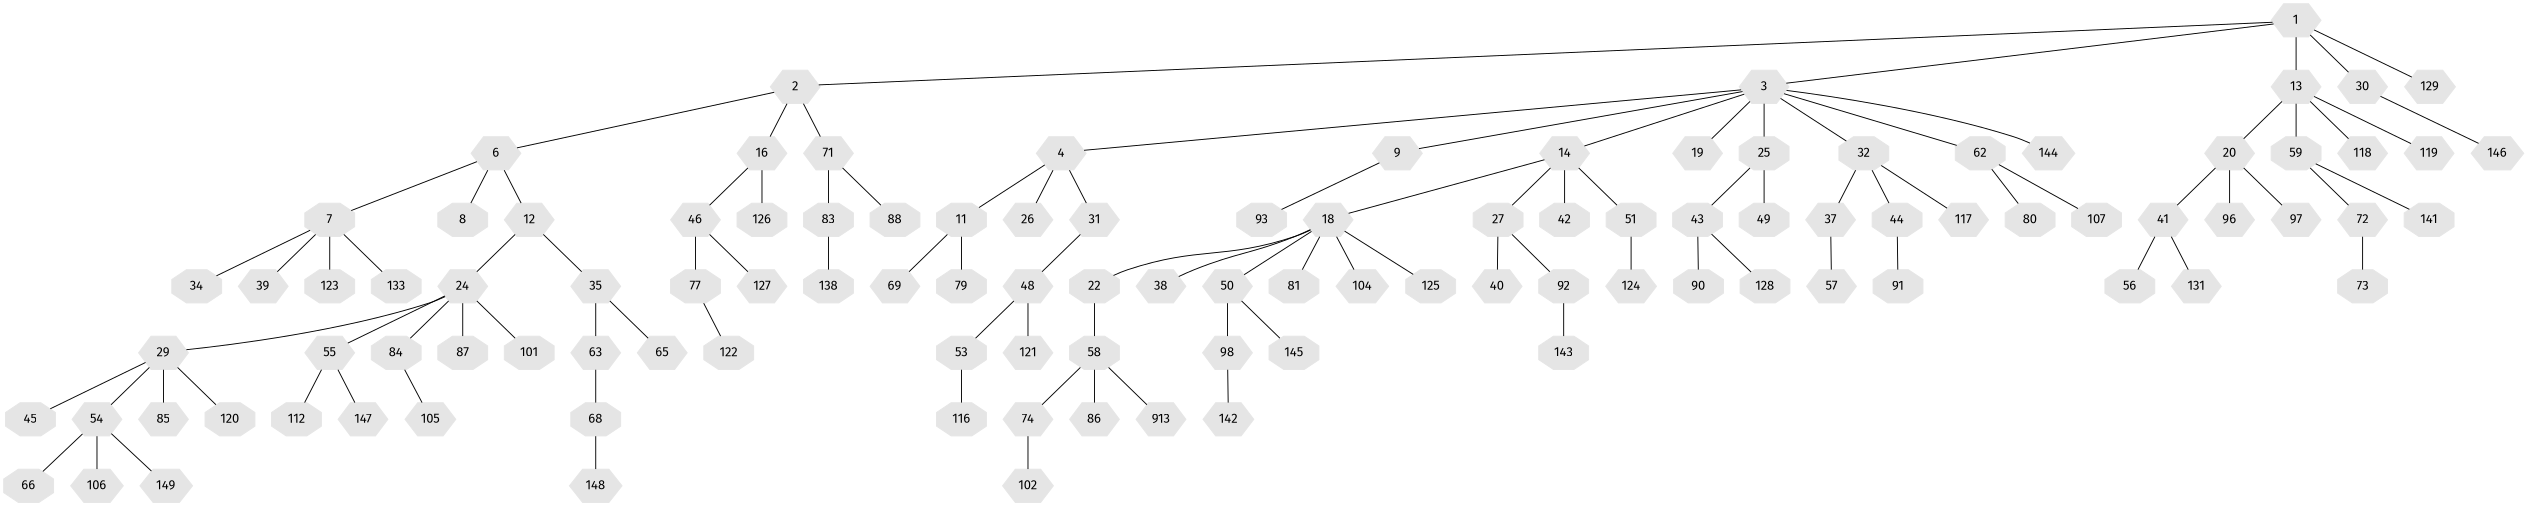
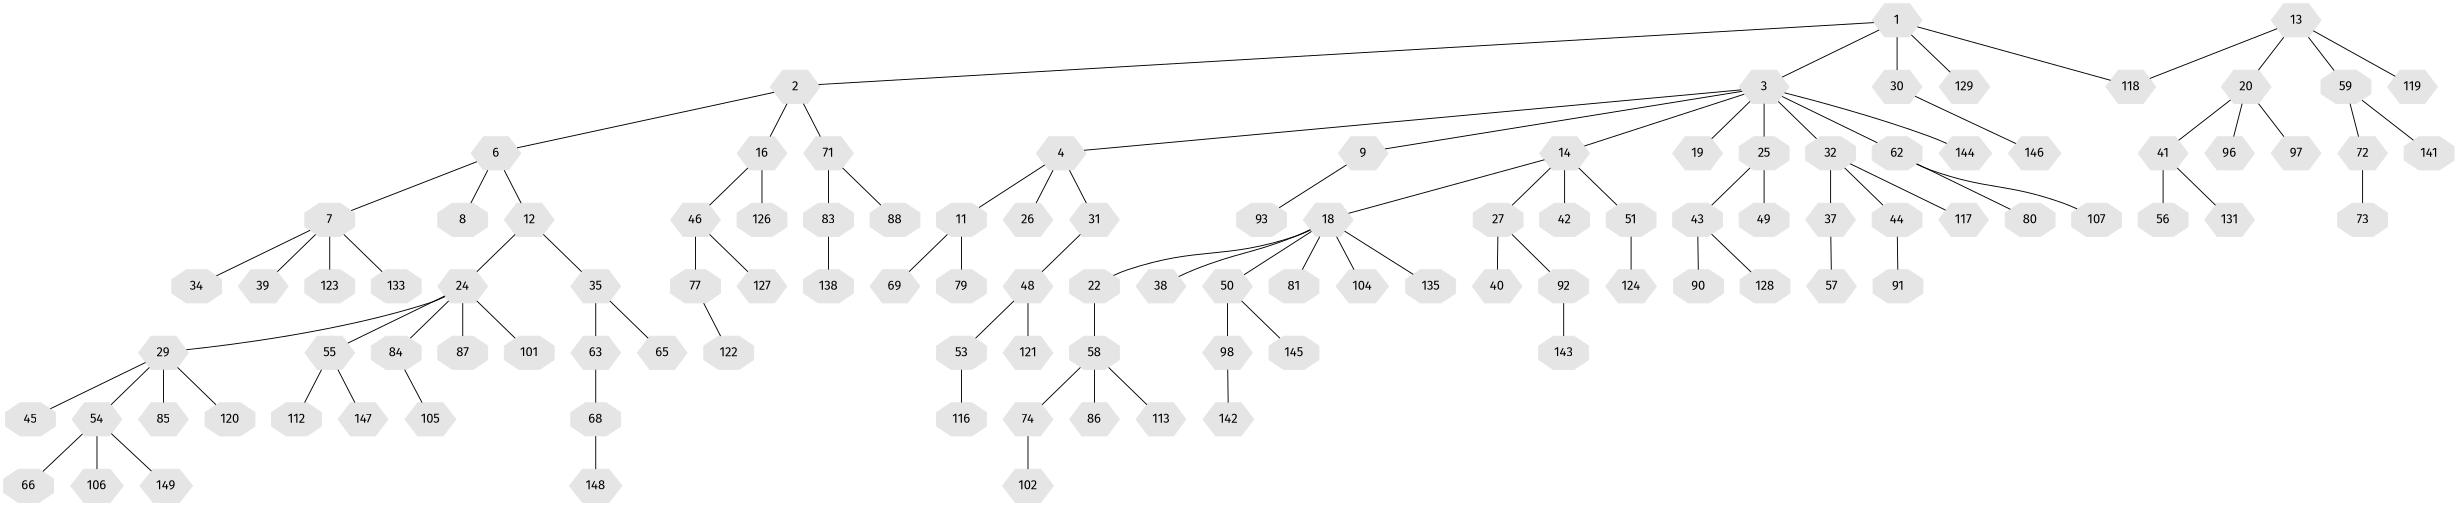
edge "1" -- "13": now "1" -- "118"
node "125": label "125" -> "135"
node "913": label "913" -> "113"
